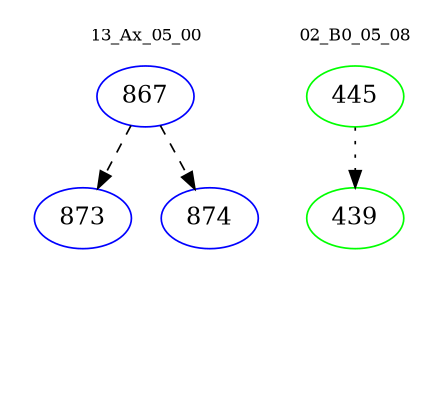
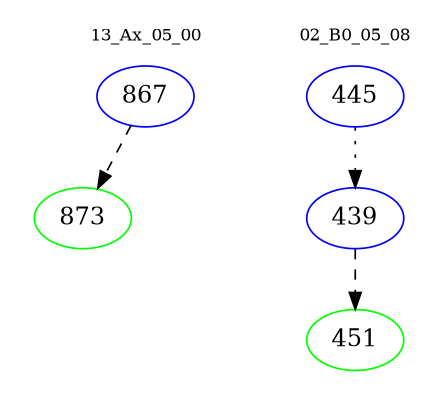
node "445": color green -> blue
node "873": color blue -> green
node "874": removed
node "439": color green -> blue
node "451": added
